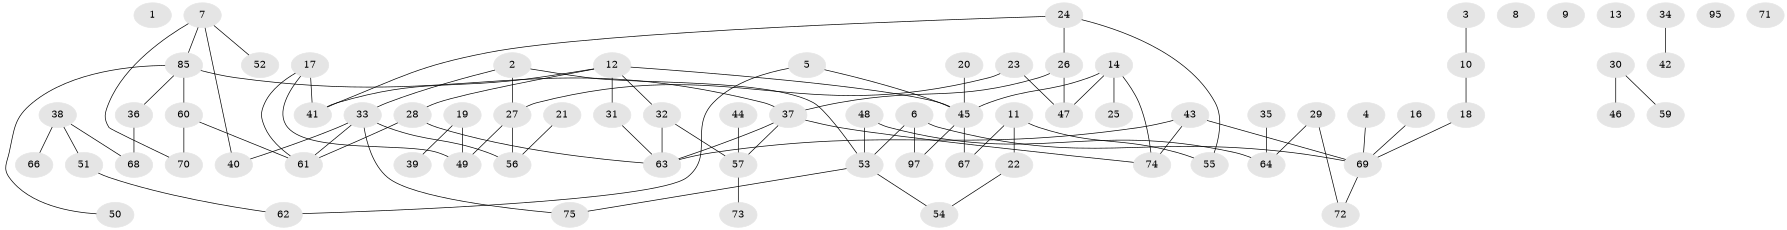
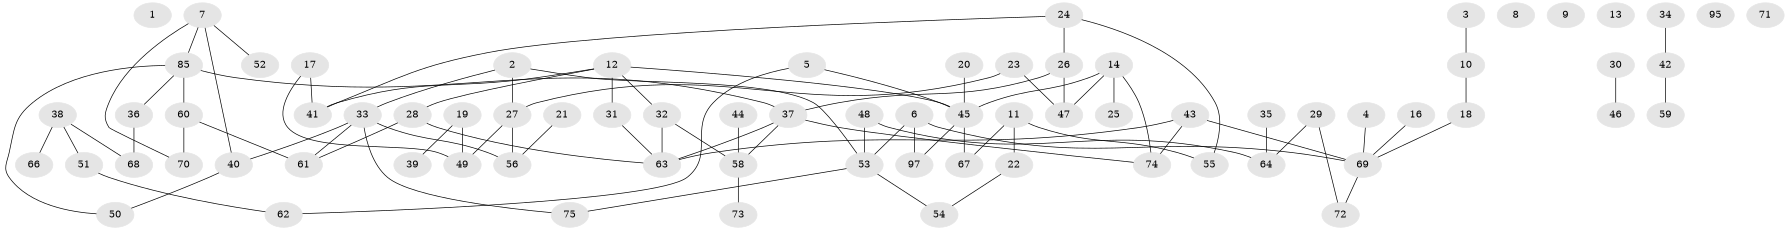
edge "30" -- "59": now "42" -- "59"
edge "17" -- "61": removed
node "57": label "57" -> "58"
edge "40" -- "50": added
